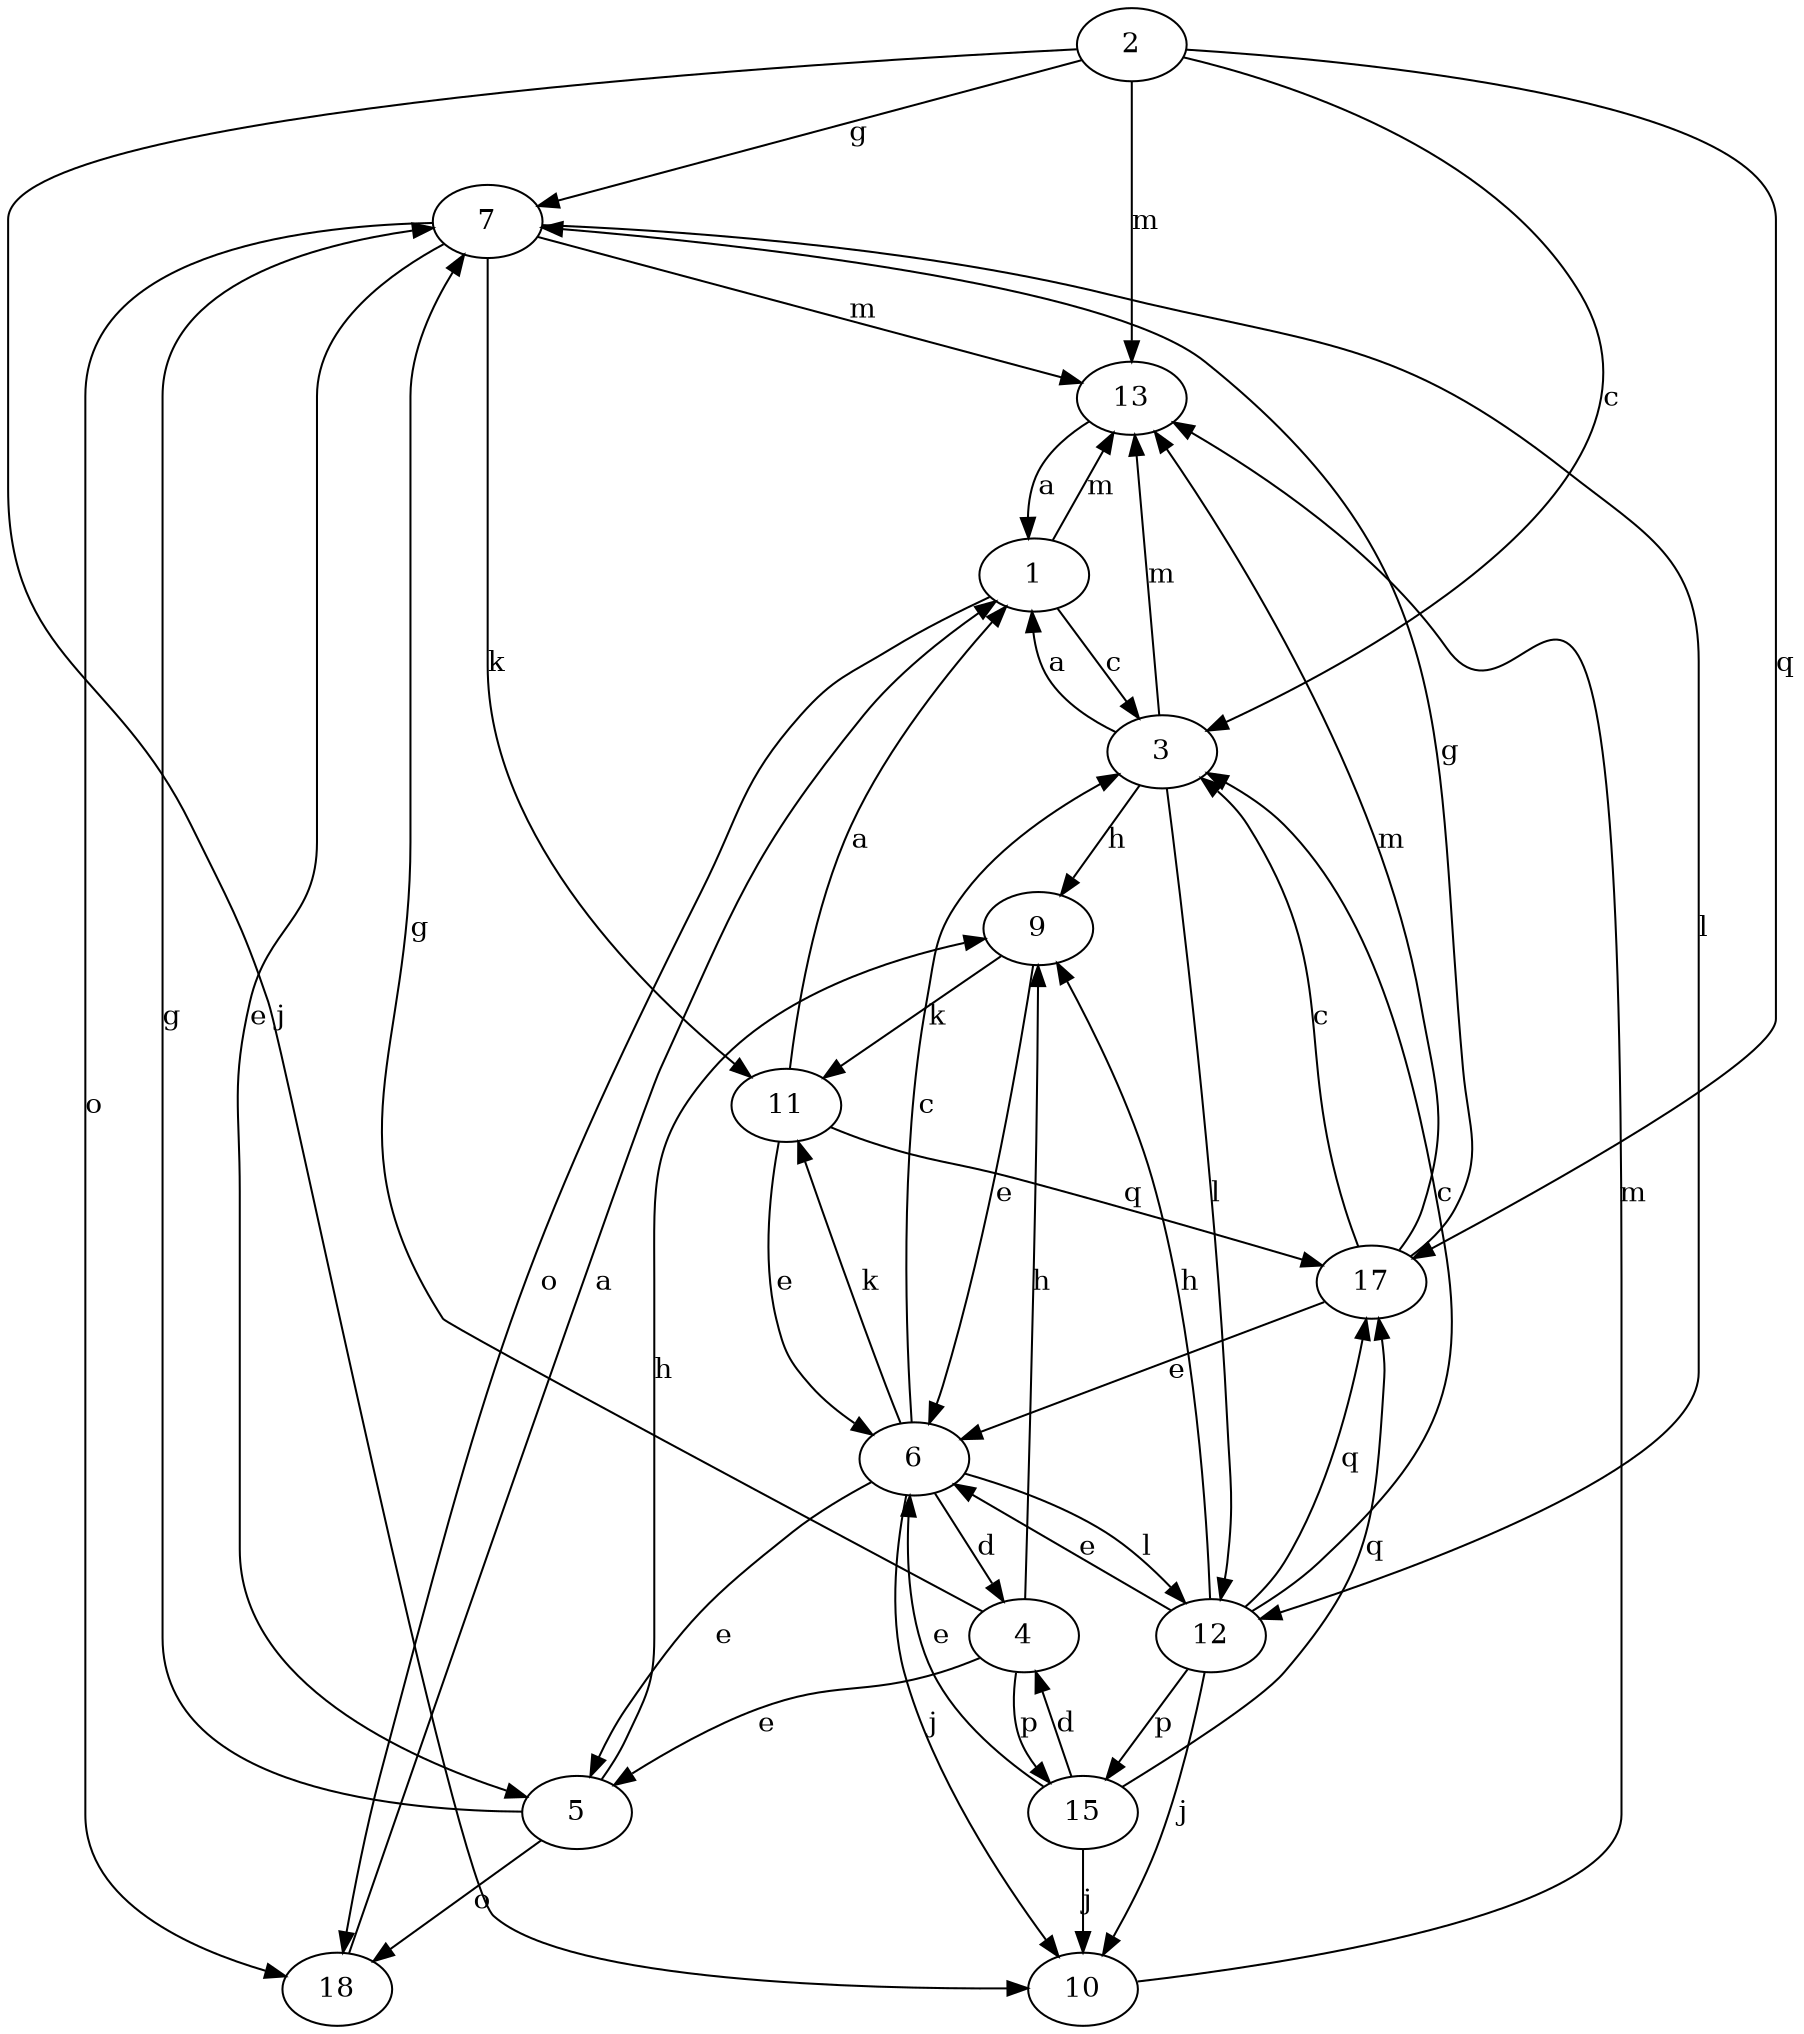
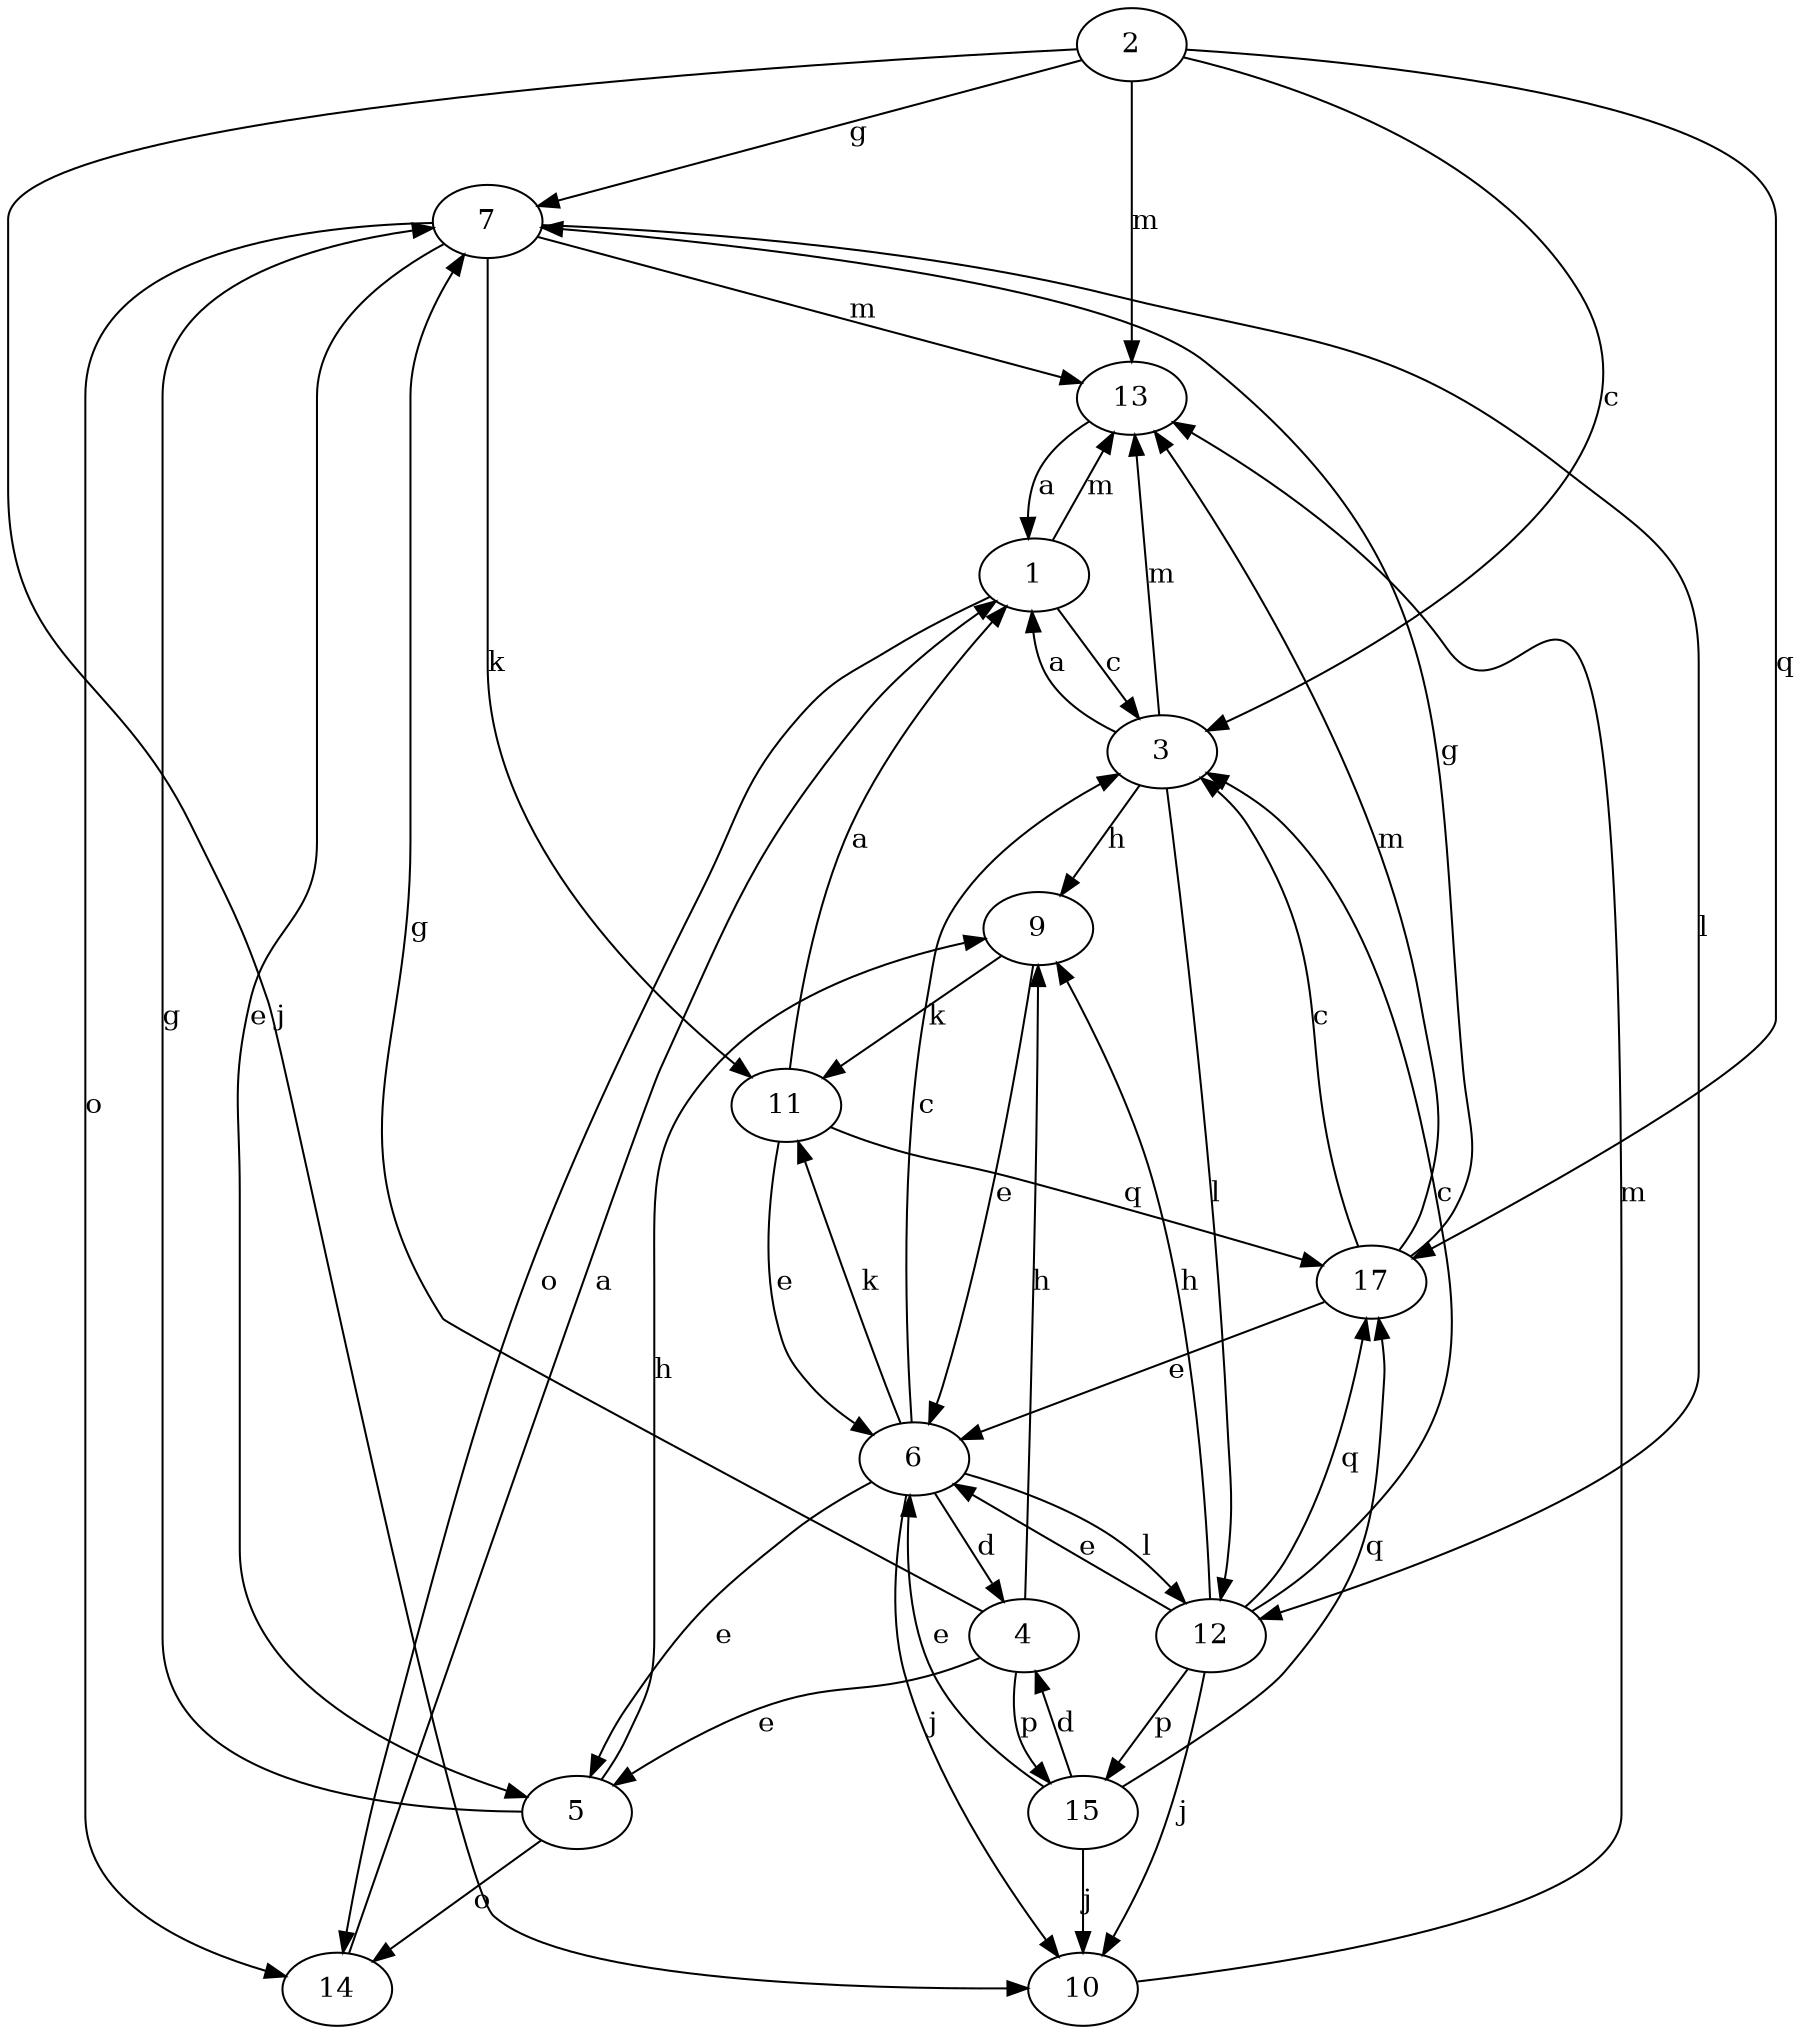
node "18": label "18" -> "14"
